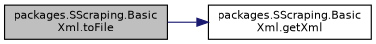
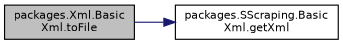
node "packages.SScraping.Basic Xml.toFile": label "packages.SScraping.Basic Xml.toFile" -> "packages.Xml.Basic Xml.toFile"
